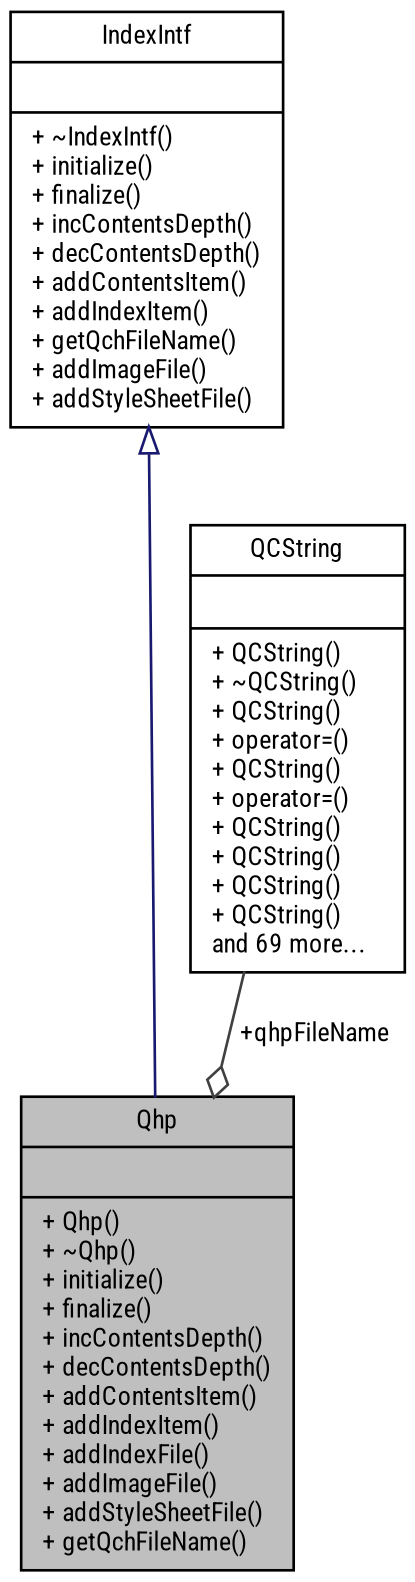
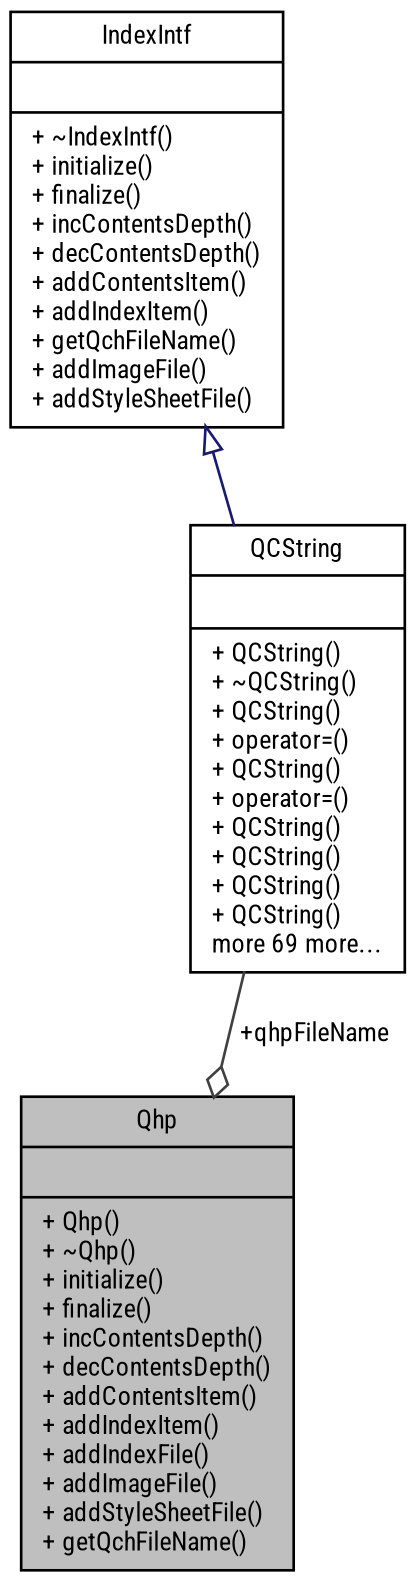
edge "Qhp" -> "IndexIntf": now "QCString" -> "IndexIntf"
node "QCString": text "and 69 more..." -> "more 69 more..."
